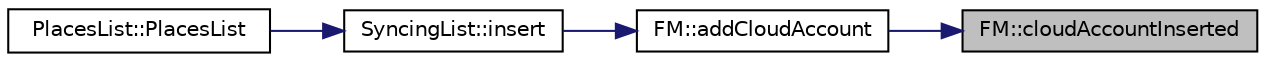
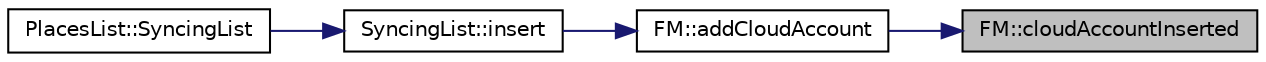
node "PlacesList::PlacesList": label "PlacesList::PlacesList" -> "PlacesList::SyncingList"
